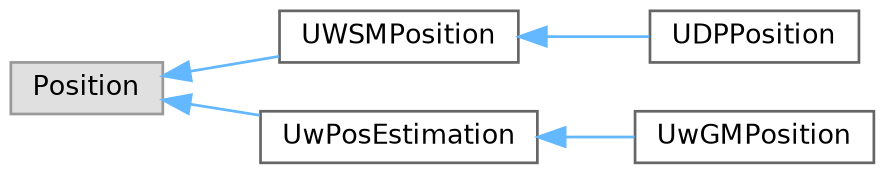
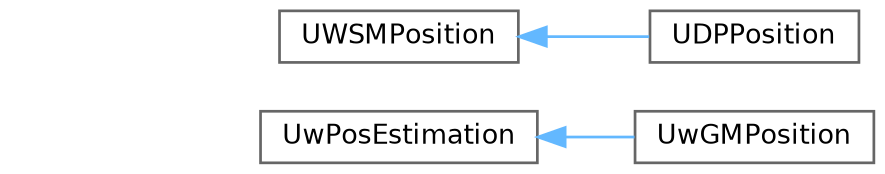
node "Position": removed
